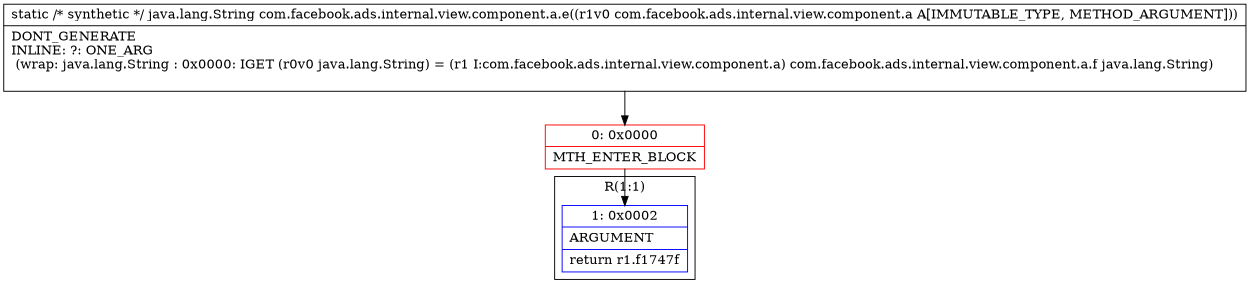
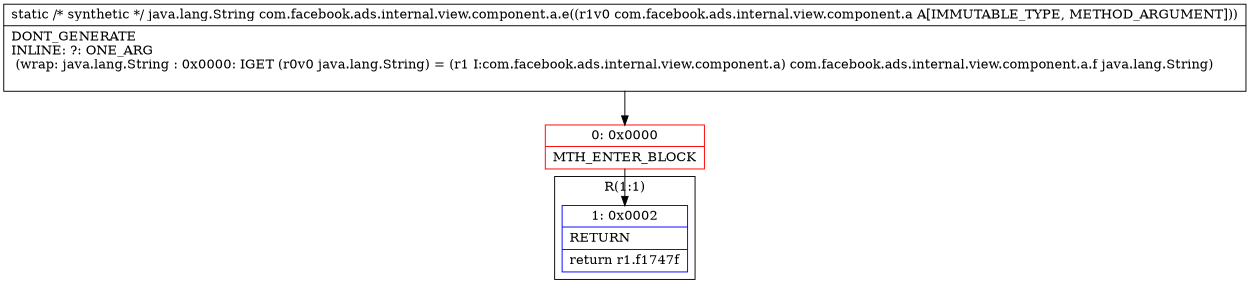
node "1: 0x0002": text "ARGUMENT" -> "RETURN"
